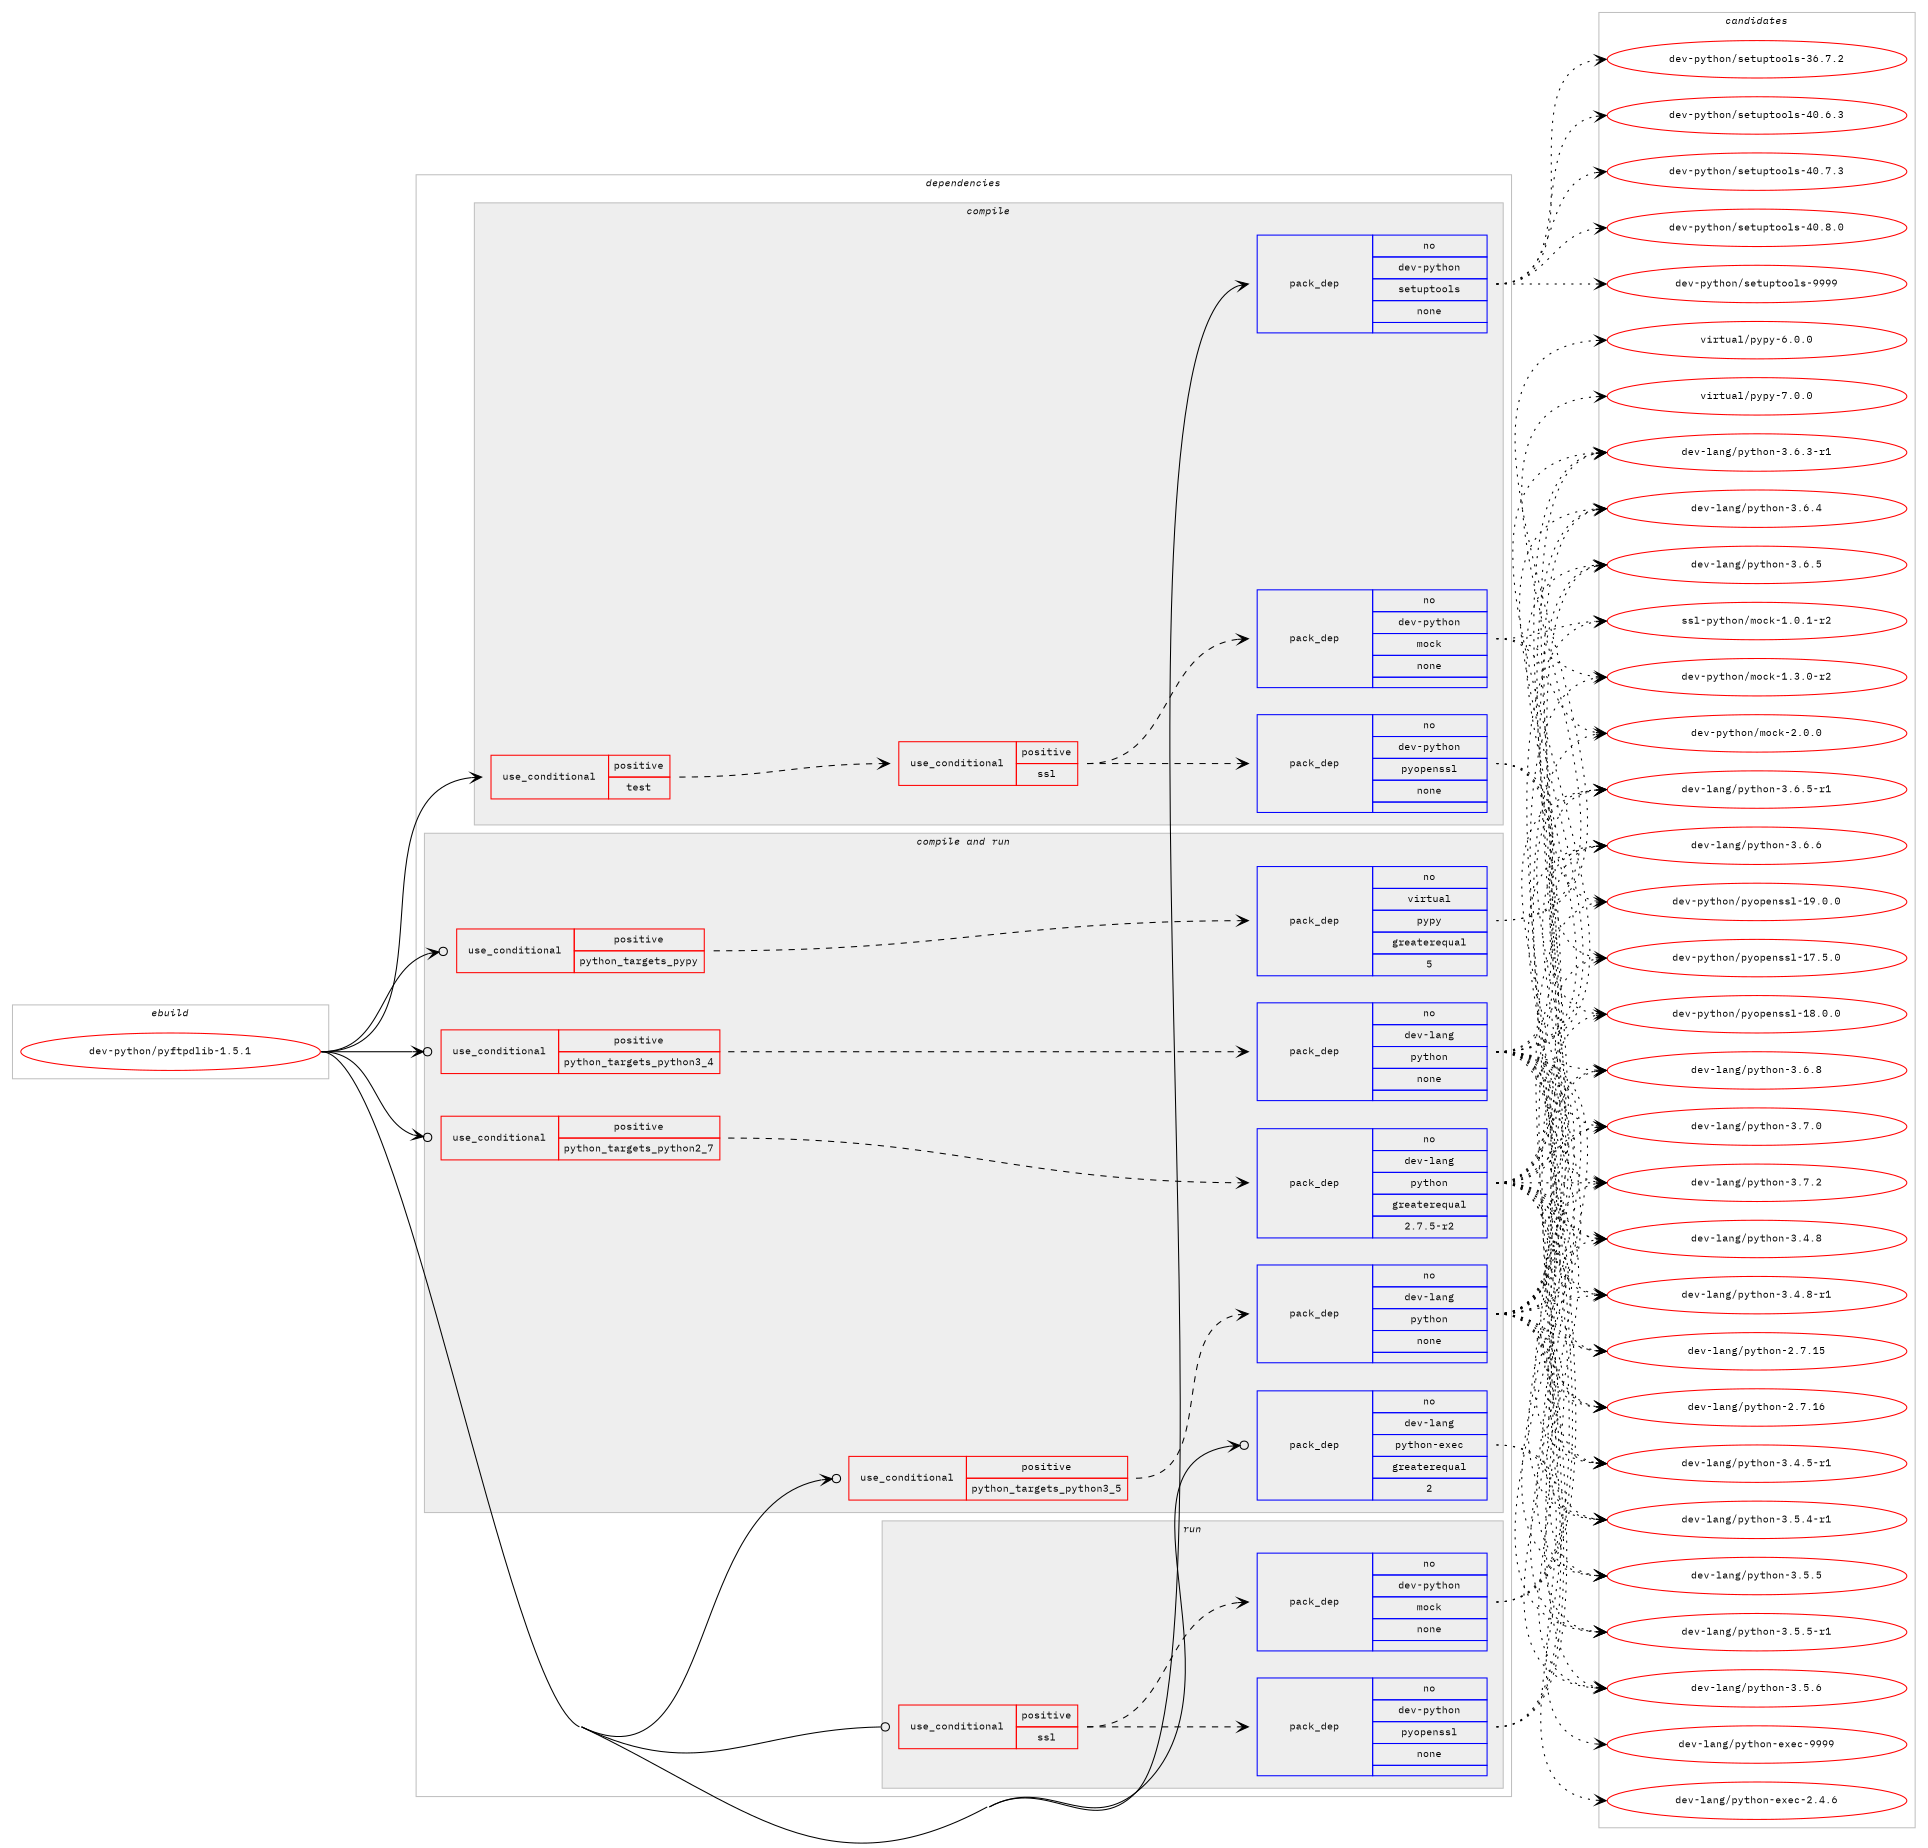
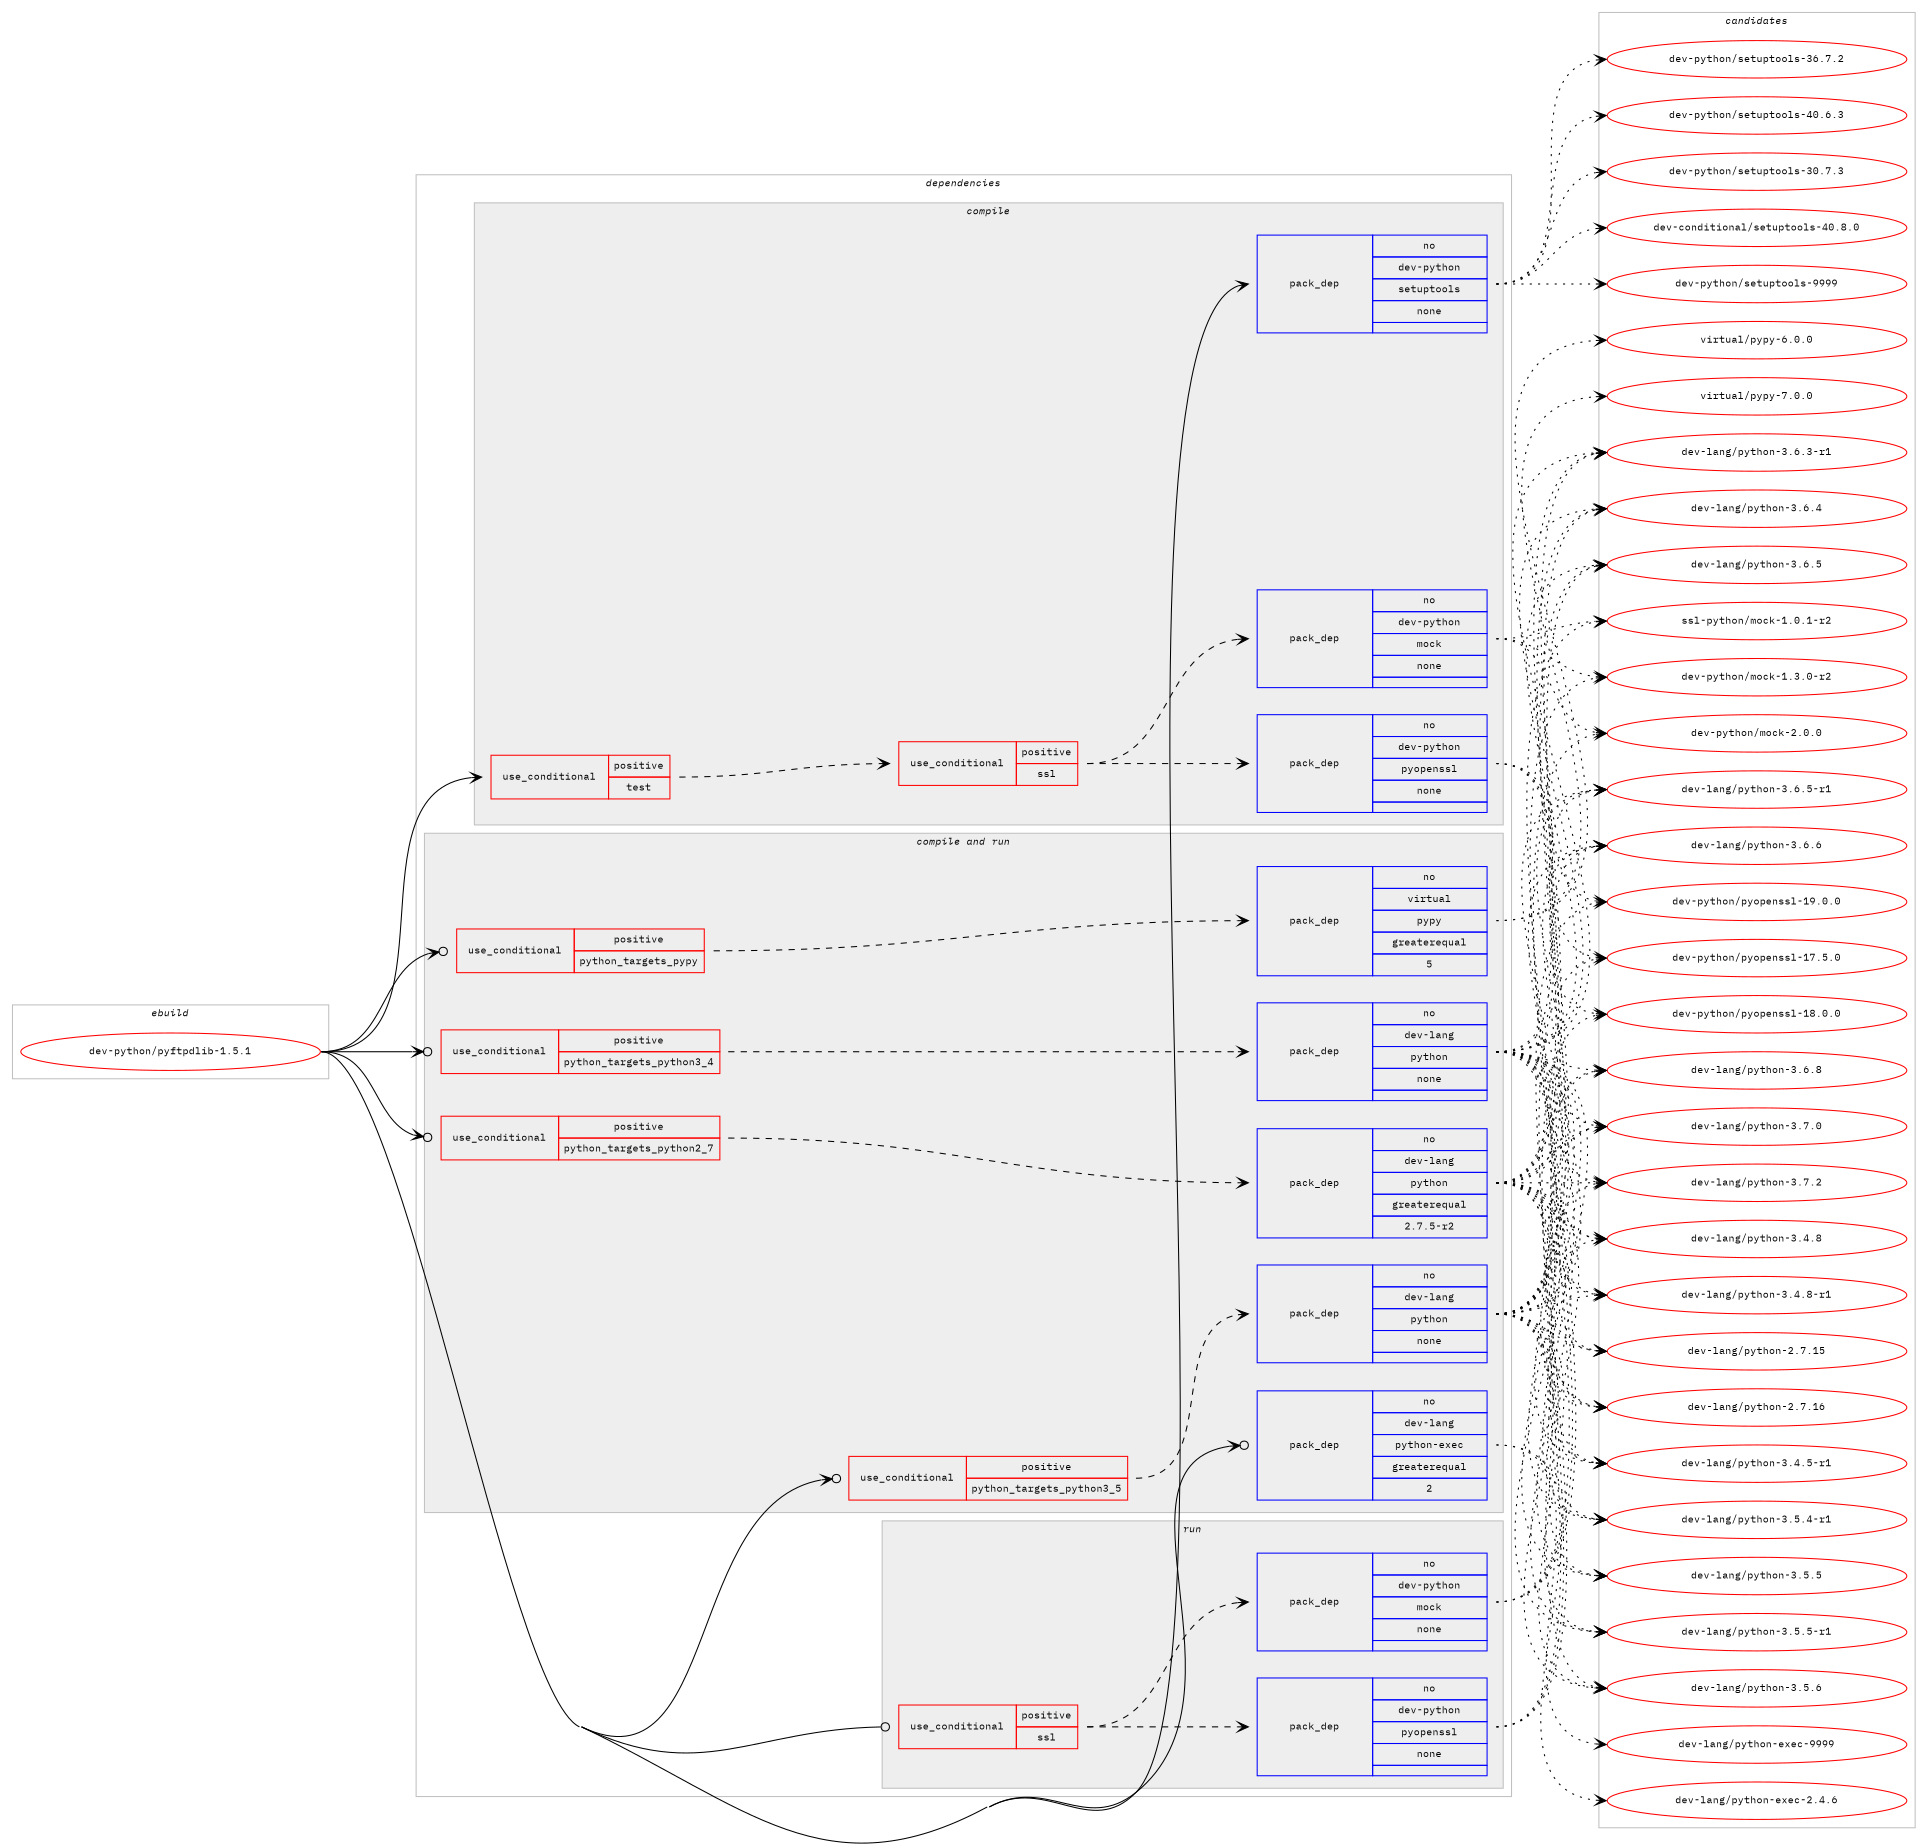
node "dev-python/setuptools-40.7.3": label "dev-python/setuptools-40.7.3" -> "dev-python/setuptools-30.7.3"
node "dev-python/setuptools-40.8.0": label "dev-python/setuptools-40.8.0" -> "dev-conditional/setuptools-40.8.0"
